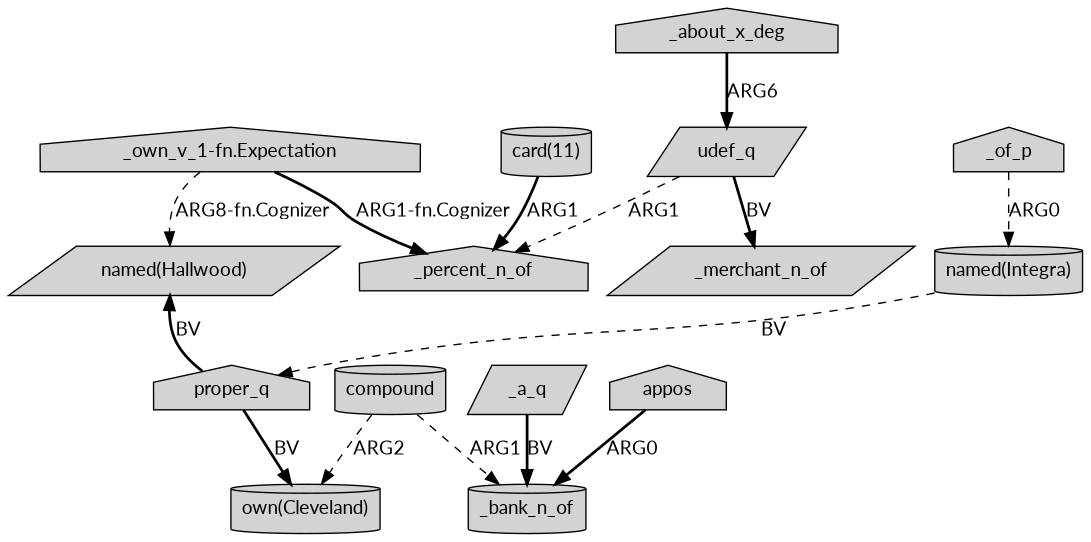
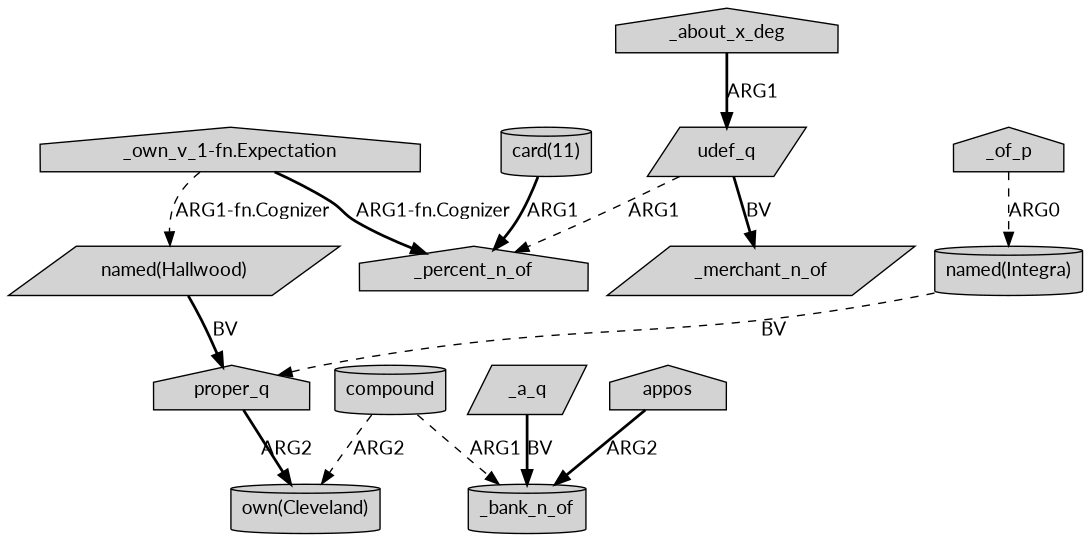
edge "_about_x_deg" -> "udef_q": label "ARG6" -> "ARG1"
edge "_own_v_1-fn.Expectation" -> "named(Hallwood)": label "ARG8-fn.Cognizer" -> "ARG1-fn.Cognizer"
edge "proper_q" -> "named(Hallwood)": reversed
edge "proper_q" -> "own(Cleveland)": label "BV" -> "ARG2"
edge "appos" -> "_bank_n_of": label "ARG0" -> "ARG2"
